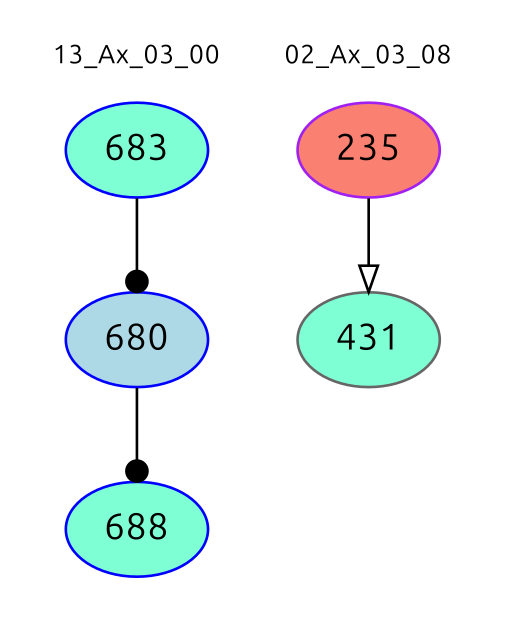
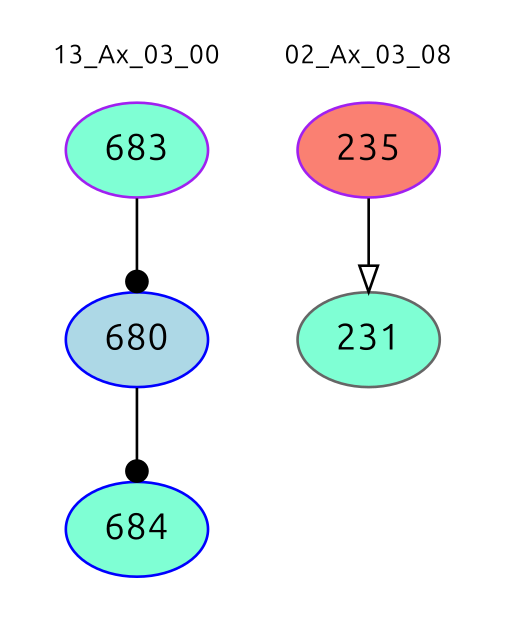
node "683": color blue -> purple
node "431": label "431" -> "231"
node "688": label "688" -> "684"
